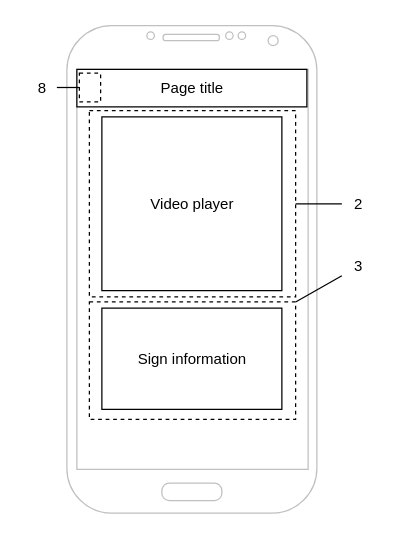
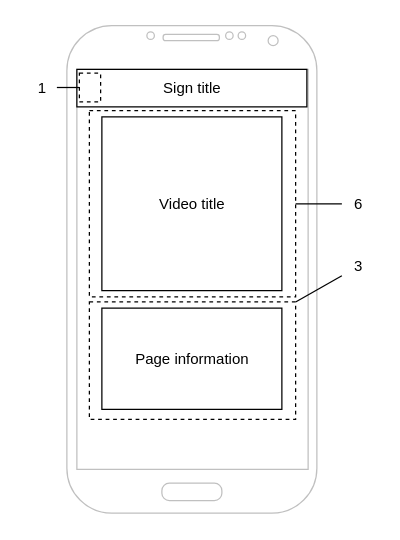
node "8": label "8" -> "1"
node "Page title": label "Page title" -> "Sign title"
node "Video player": label "Video player" -> "Video title"
node "2": label "2" -> "6"
node "Sign information": label "Sign information" -> "Page information"
